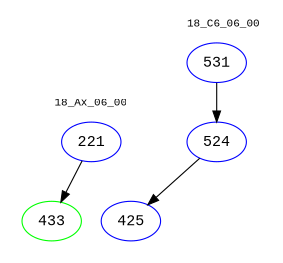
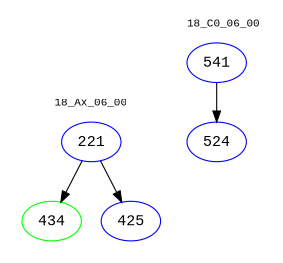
cluster "18_C6_06_00": label "18_C6_06_00" -> "18_C0_06_00"
node "531": label "531" -> "541"
edge "524" -> "425": now "221" -> "425"
node "433": label "433" -> "434"
